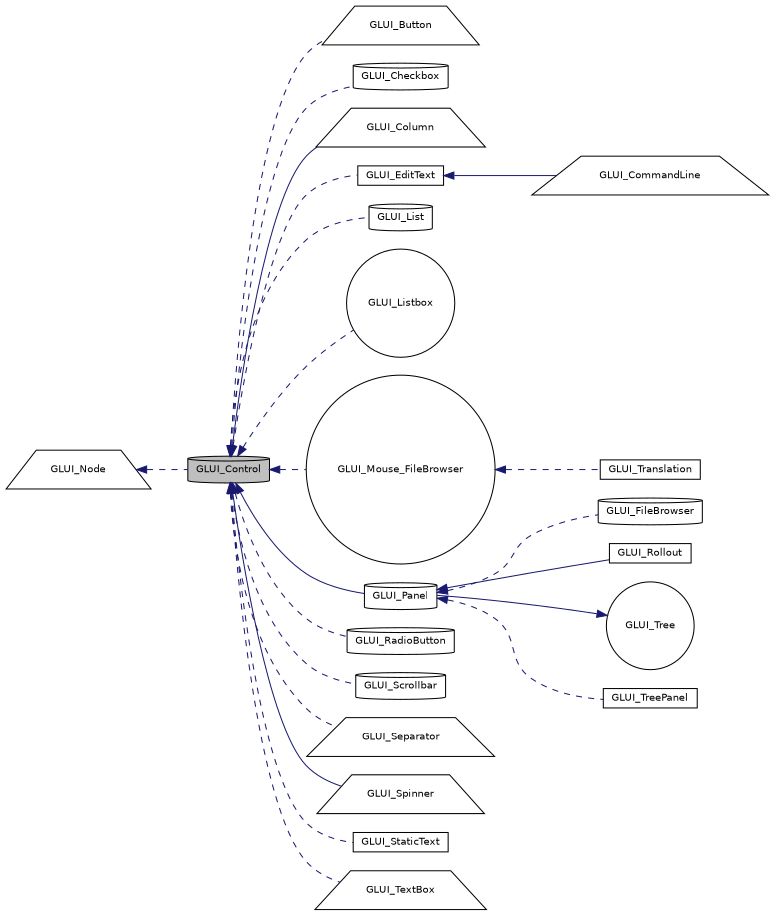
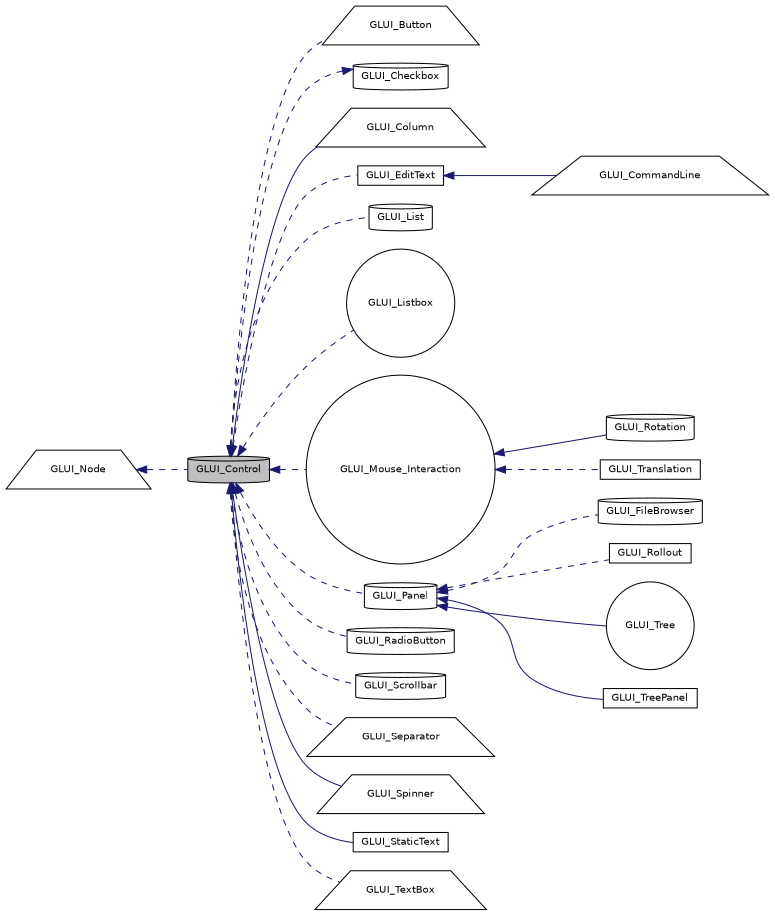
edge "GLUI_Checkbox" -> "GLUI_Control": reversed
node "GLUI_Rotation": added
node "GLUI_Mouse_FileBrowser": label "GLUI_Mouse_FileBrowser" -> "GLUI_Mouse_Interaction"
edge "GLUI_Panel" -> "GLUI_Control": style solid -> dashed
edge "GLUI_Rollout" -> "GLUI_Panel": style solid -> dashed
edge "GLUI_Panel" -> "GLUI_Tree": reversed
edge "GLUI_TreePanel" -> "GLUI_Panel": style dashed -> solid
edge "GLUI_StaticText" -> "GLUI_Control": style dashed -> solid
